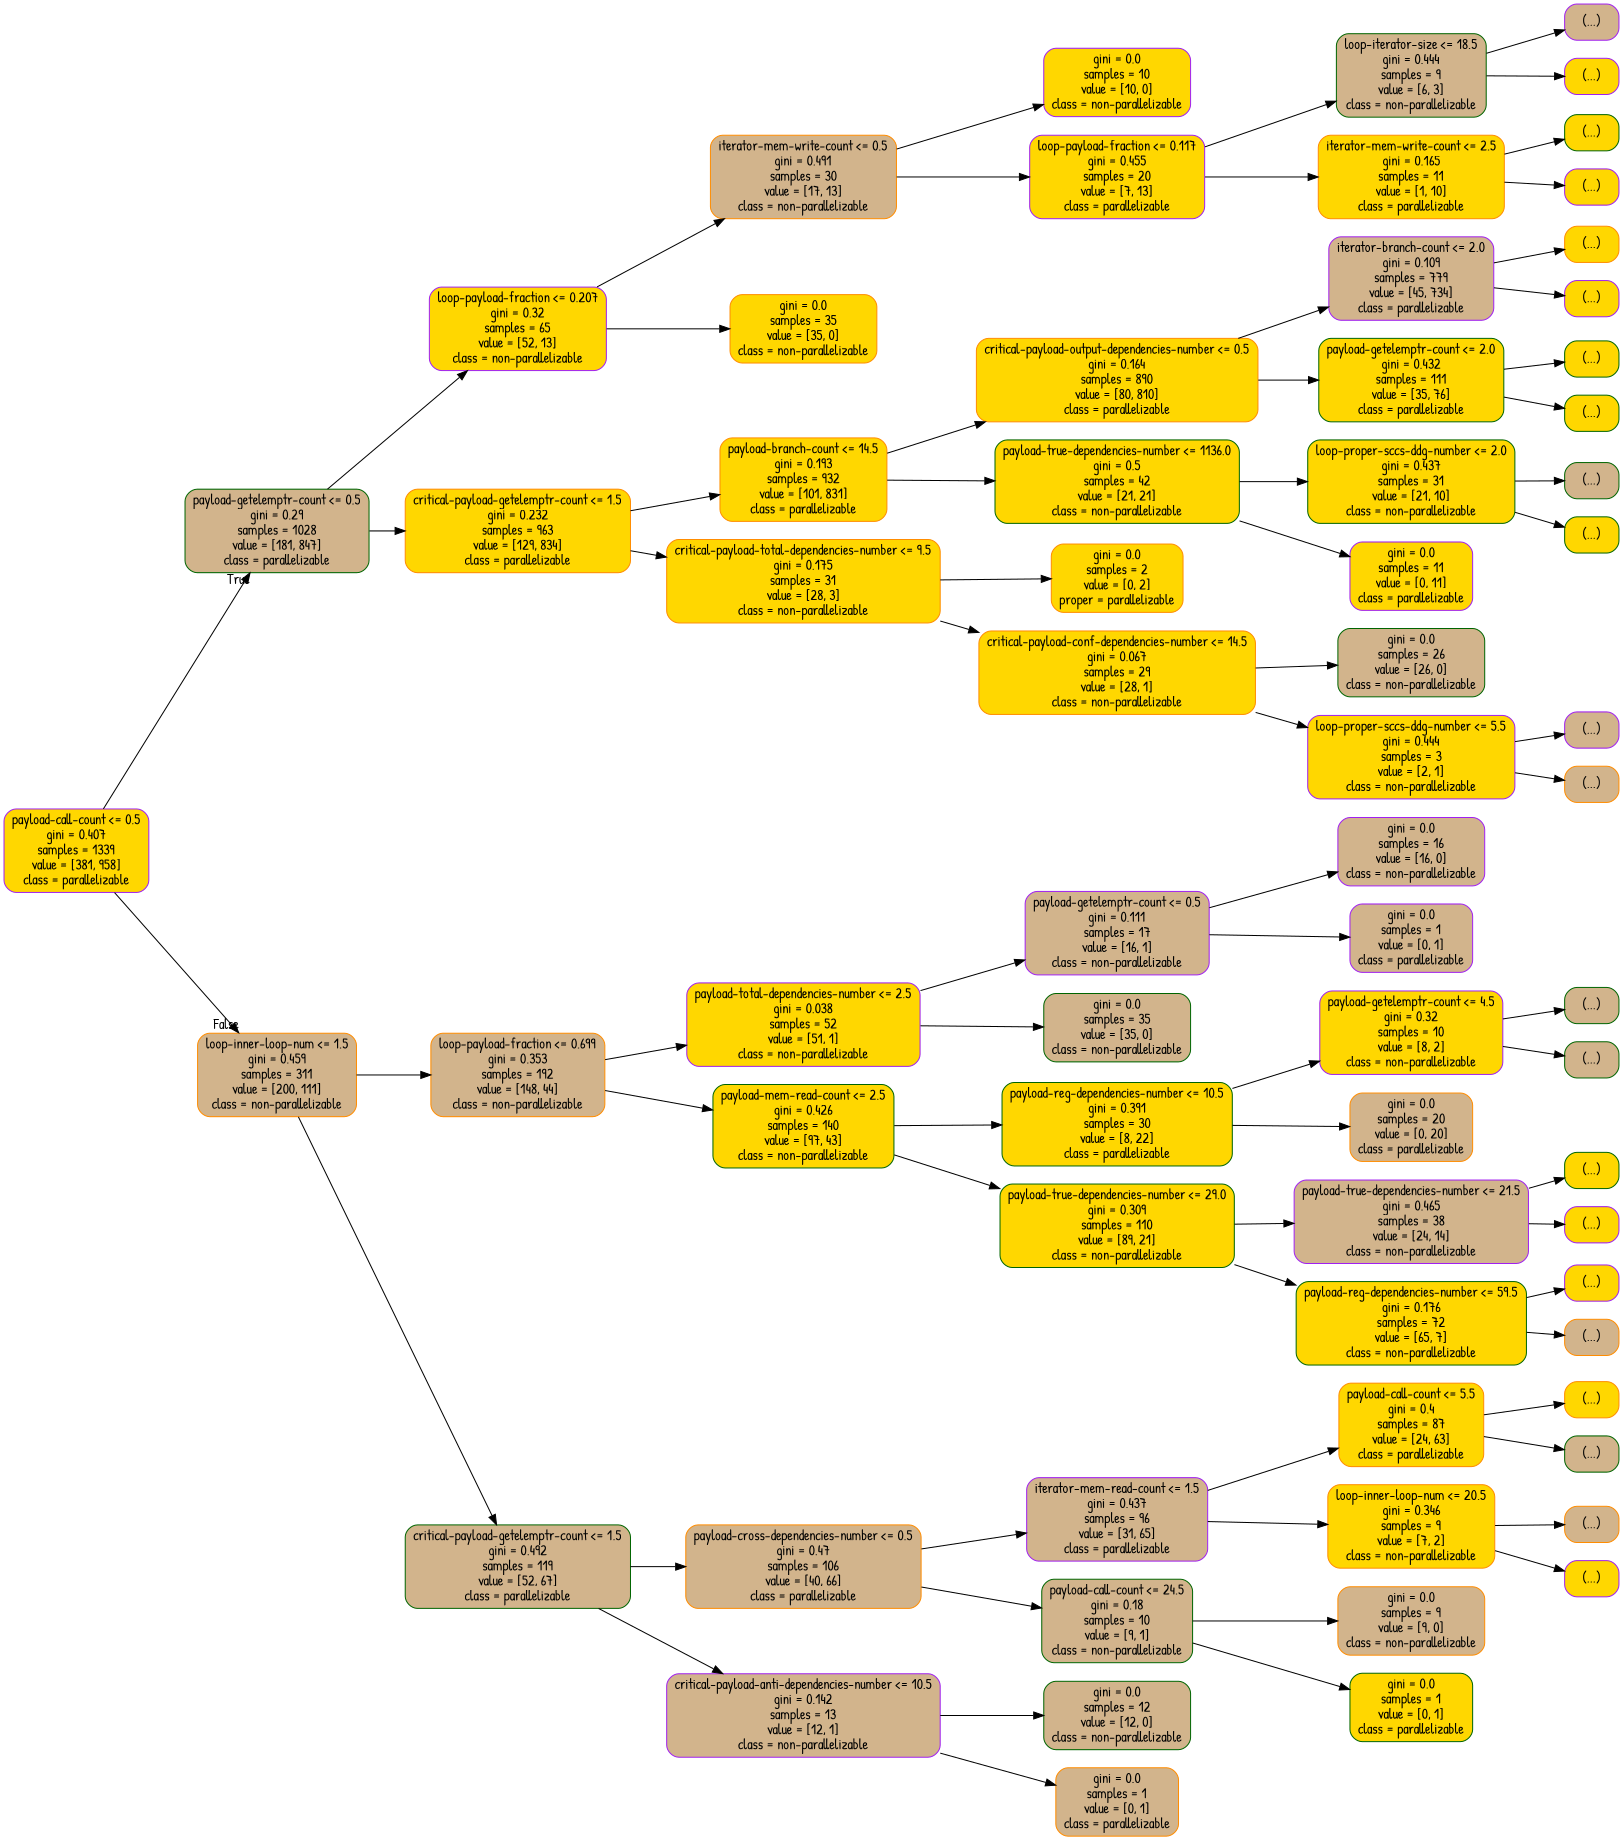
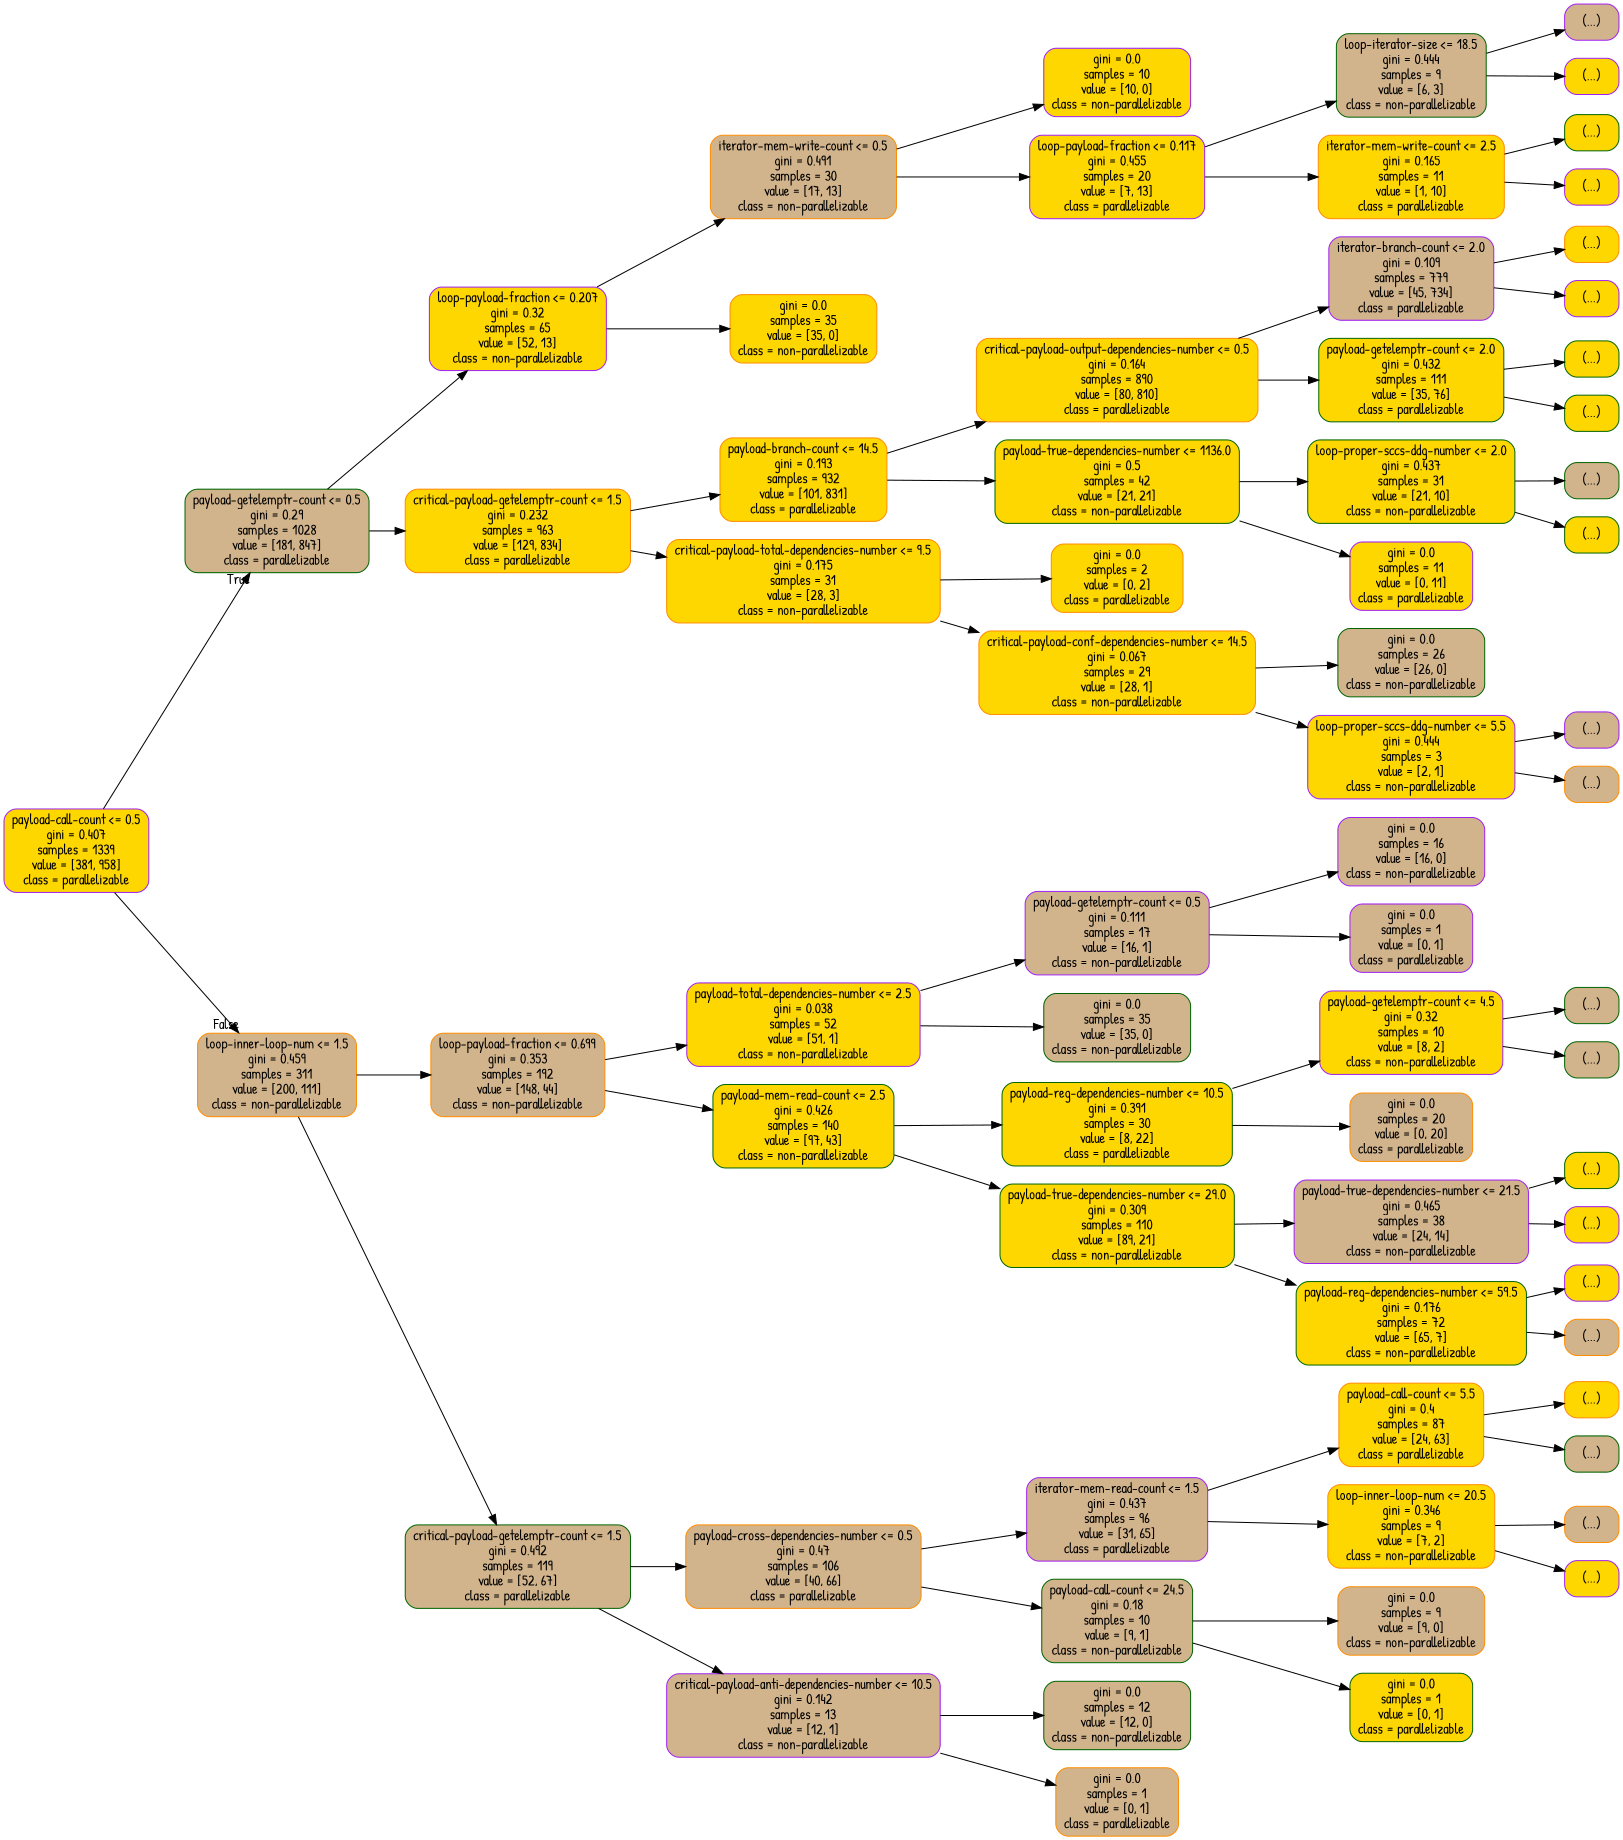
node "gini = 0.0 samples = 2 value = [0, 2] proper = parallelizable": label "gini = 0.0 samples = 2 value = [0, 2] proper = parallelizable" -> "gini = 0.0 samples = 2 value = [0, 2] class = parallelizable"
